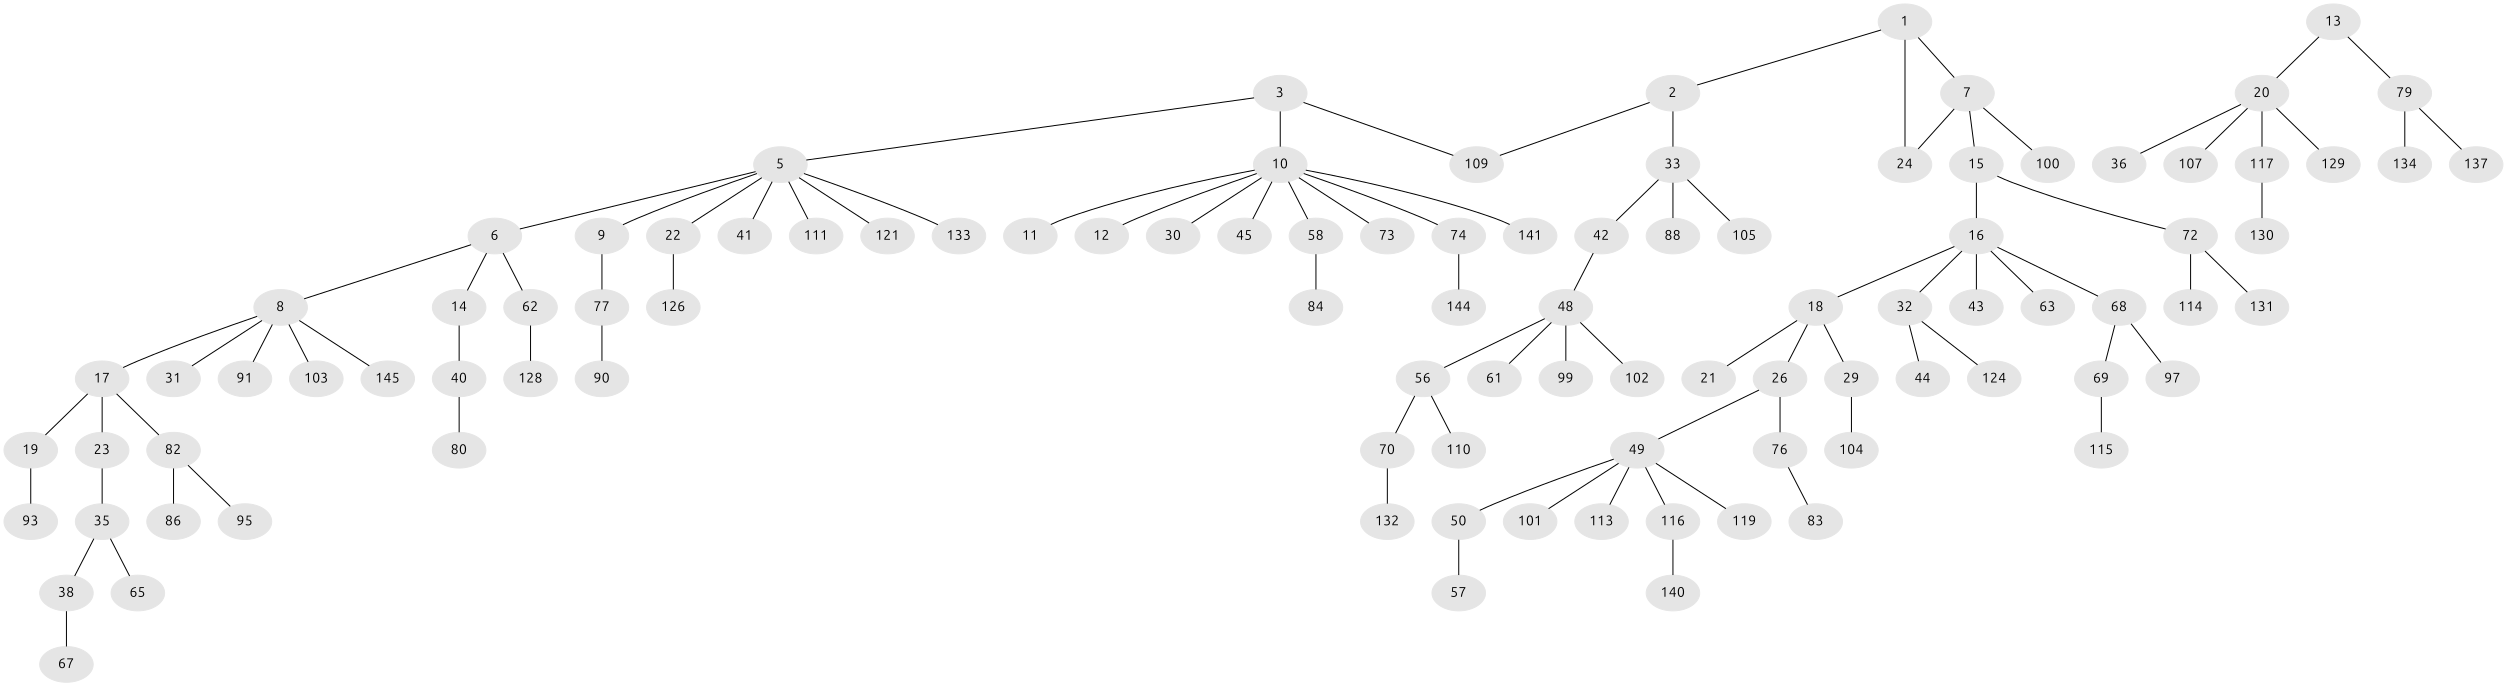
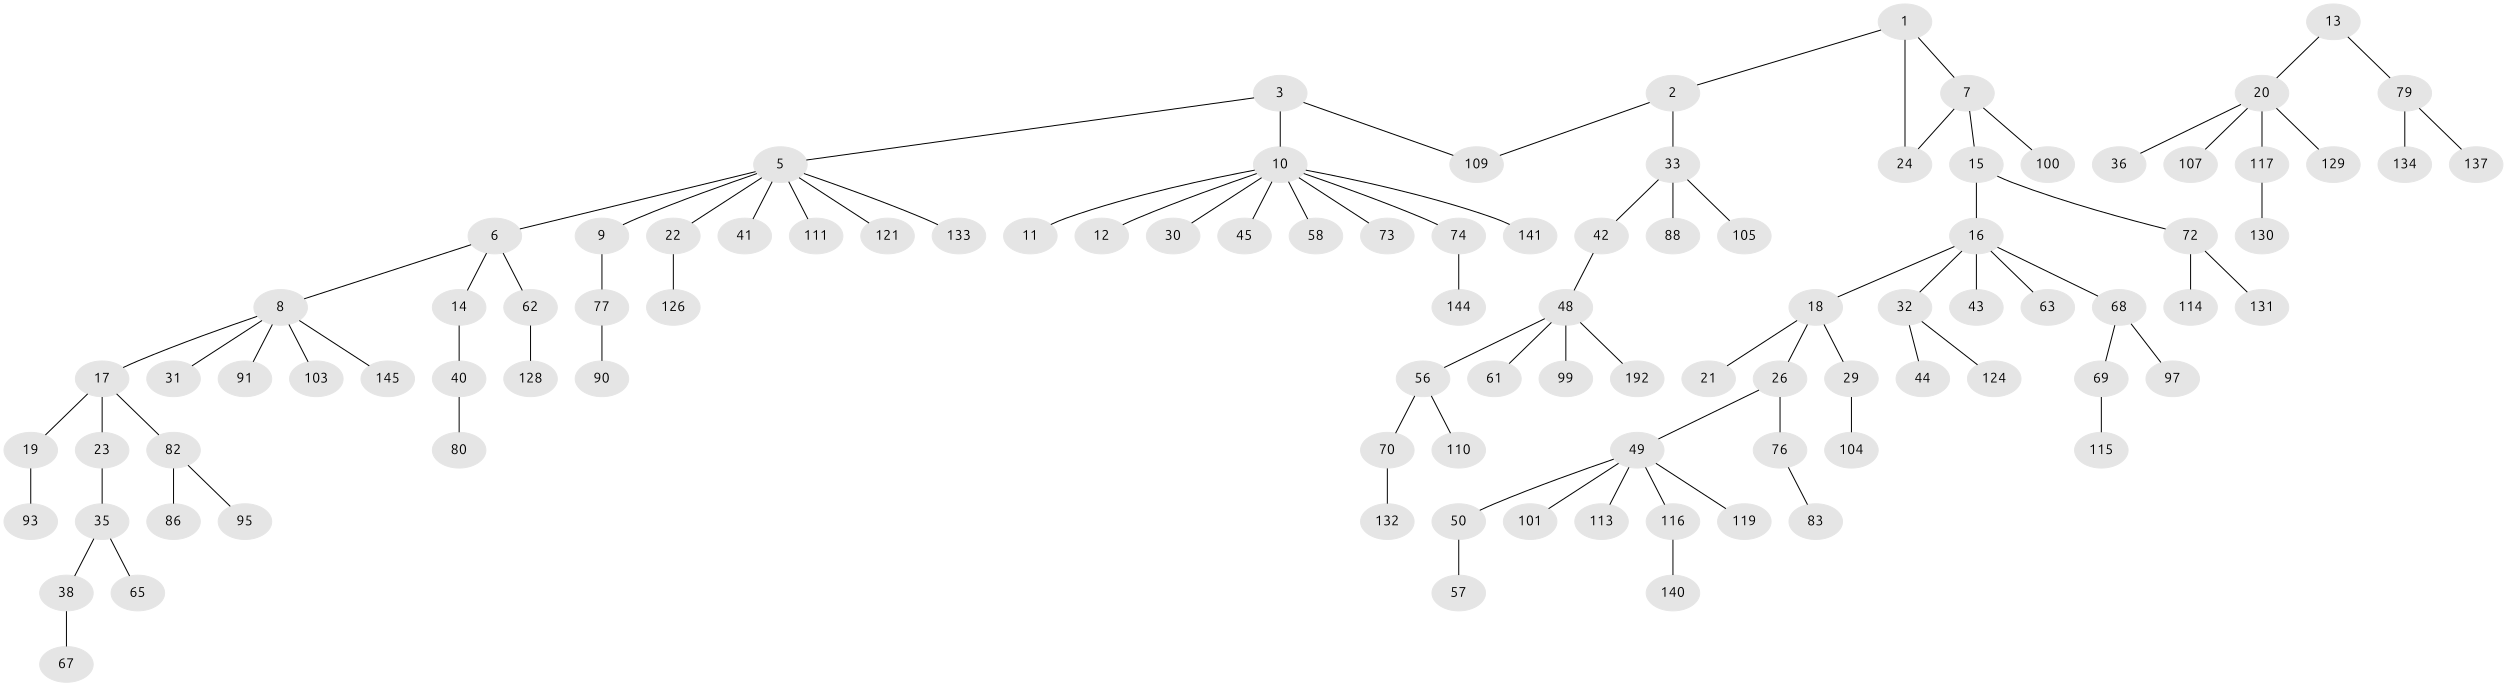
node "84": removed
node "102": label "102" -> "192"
